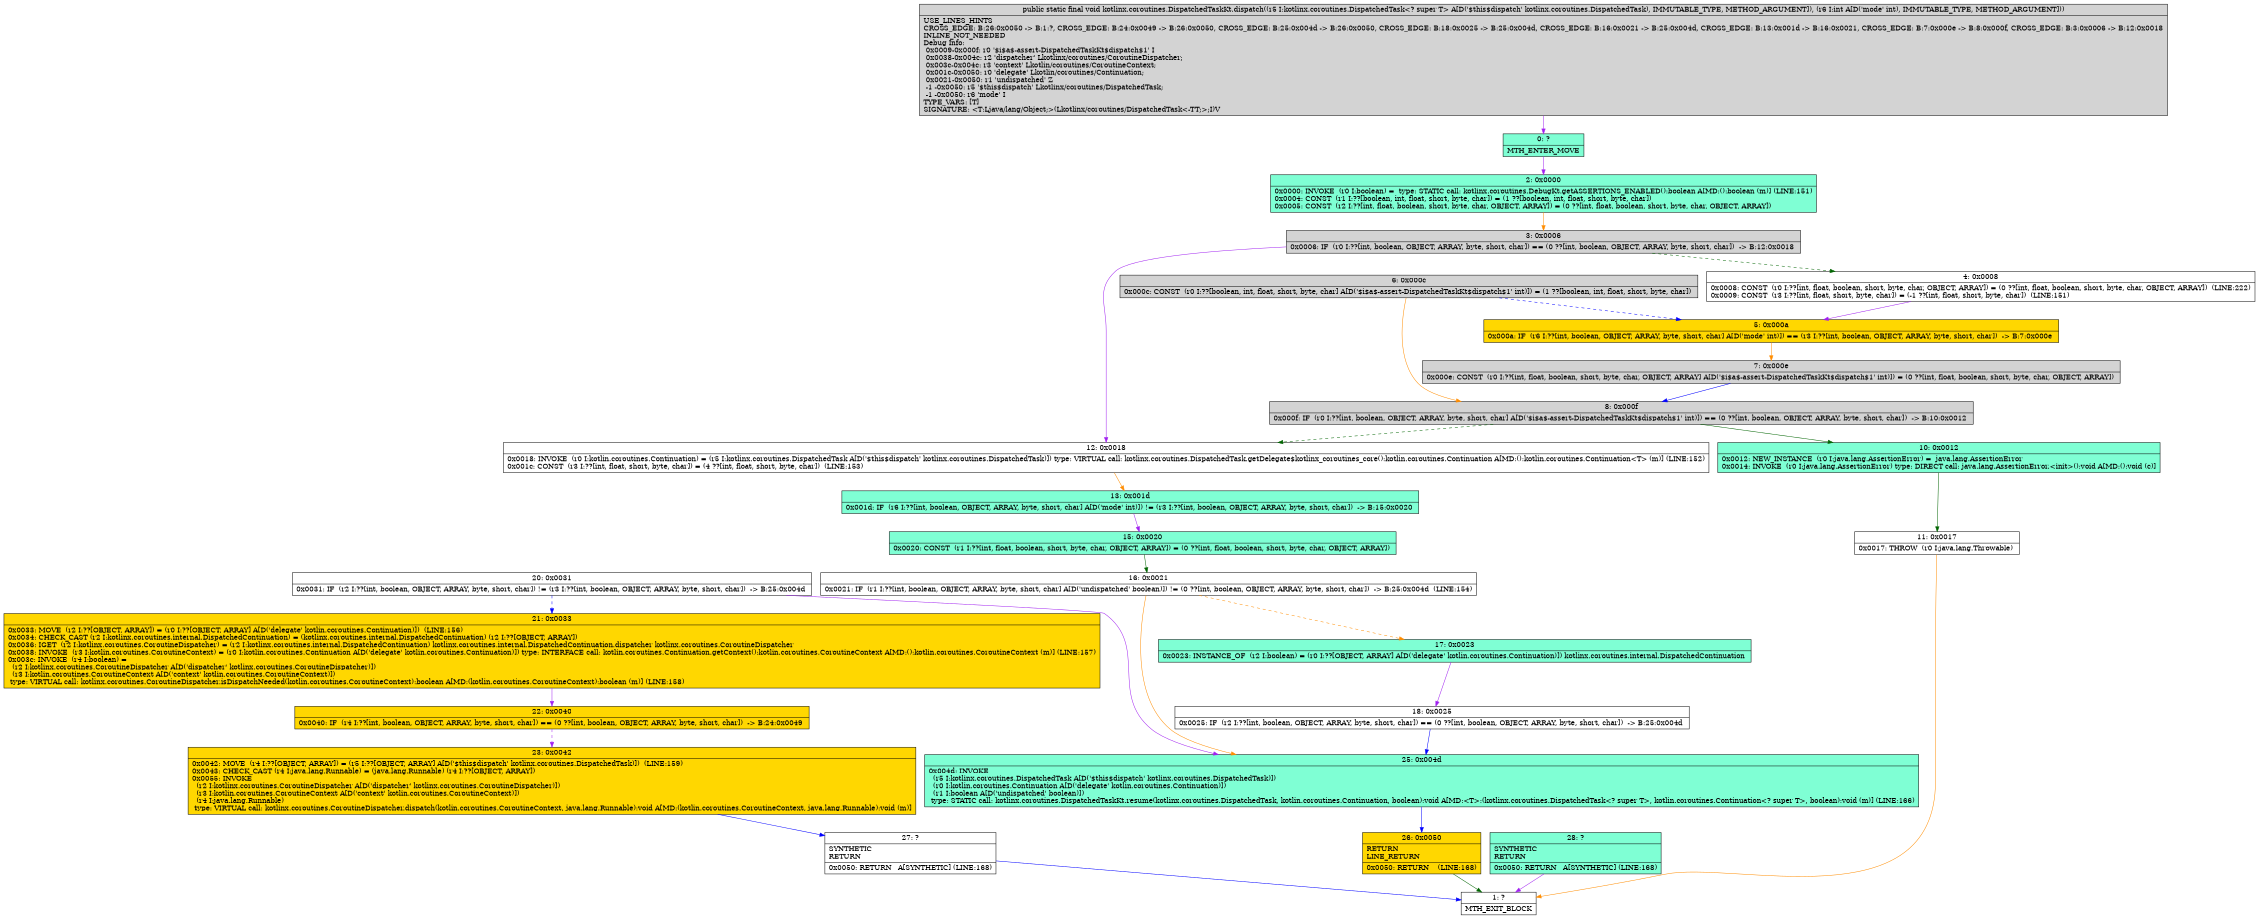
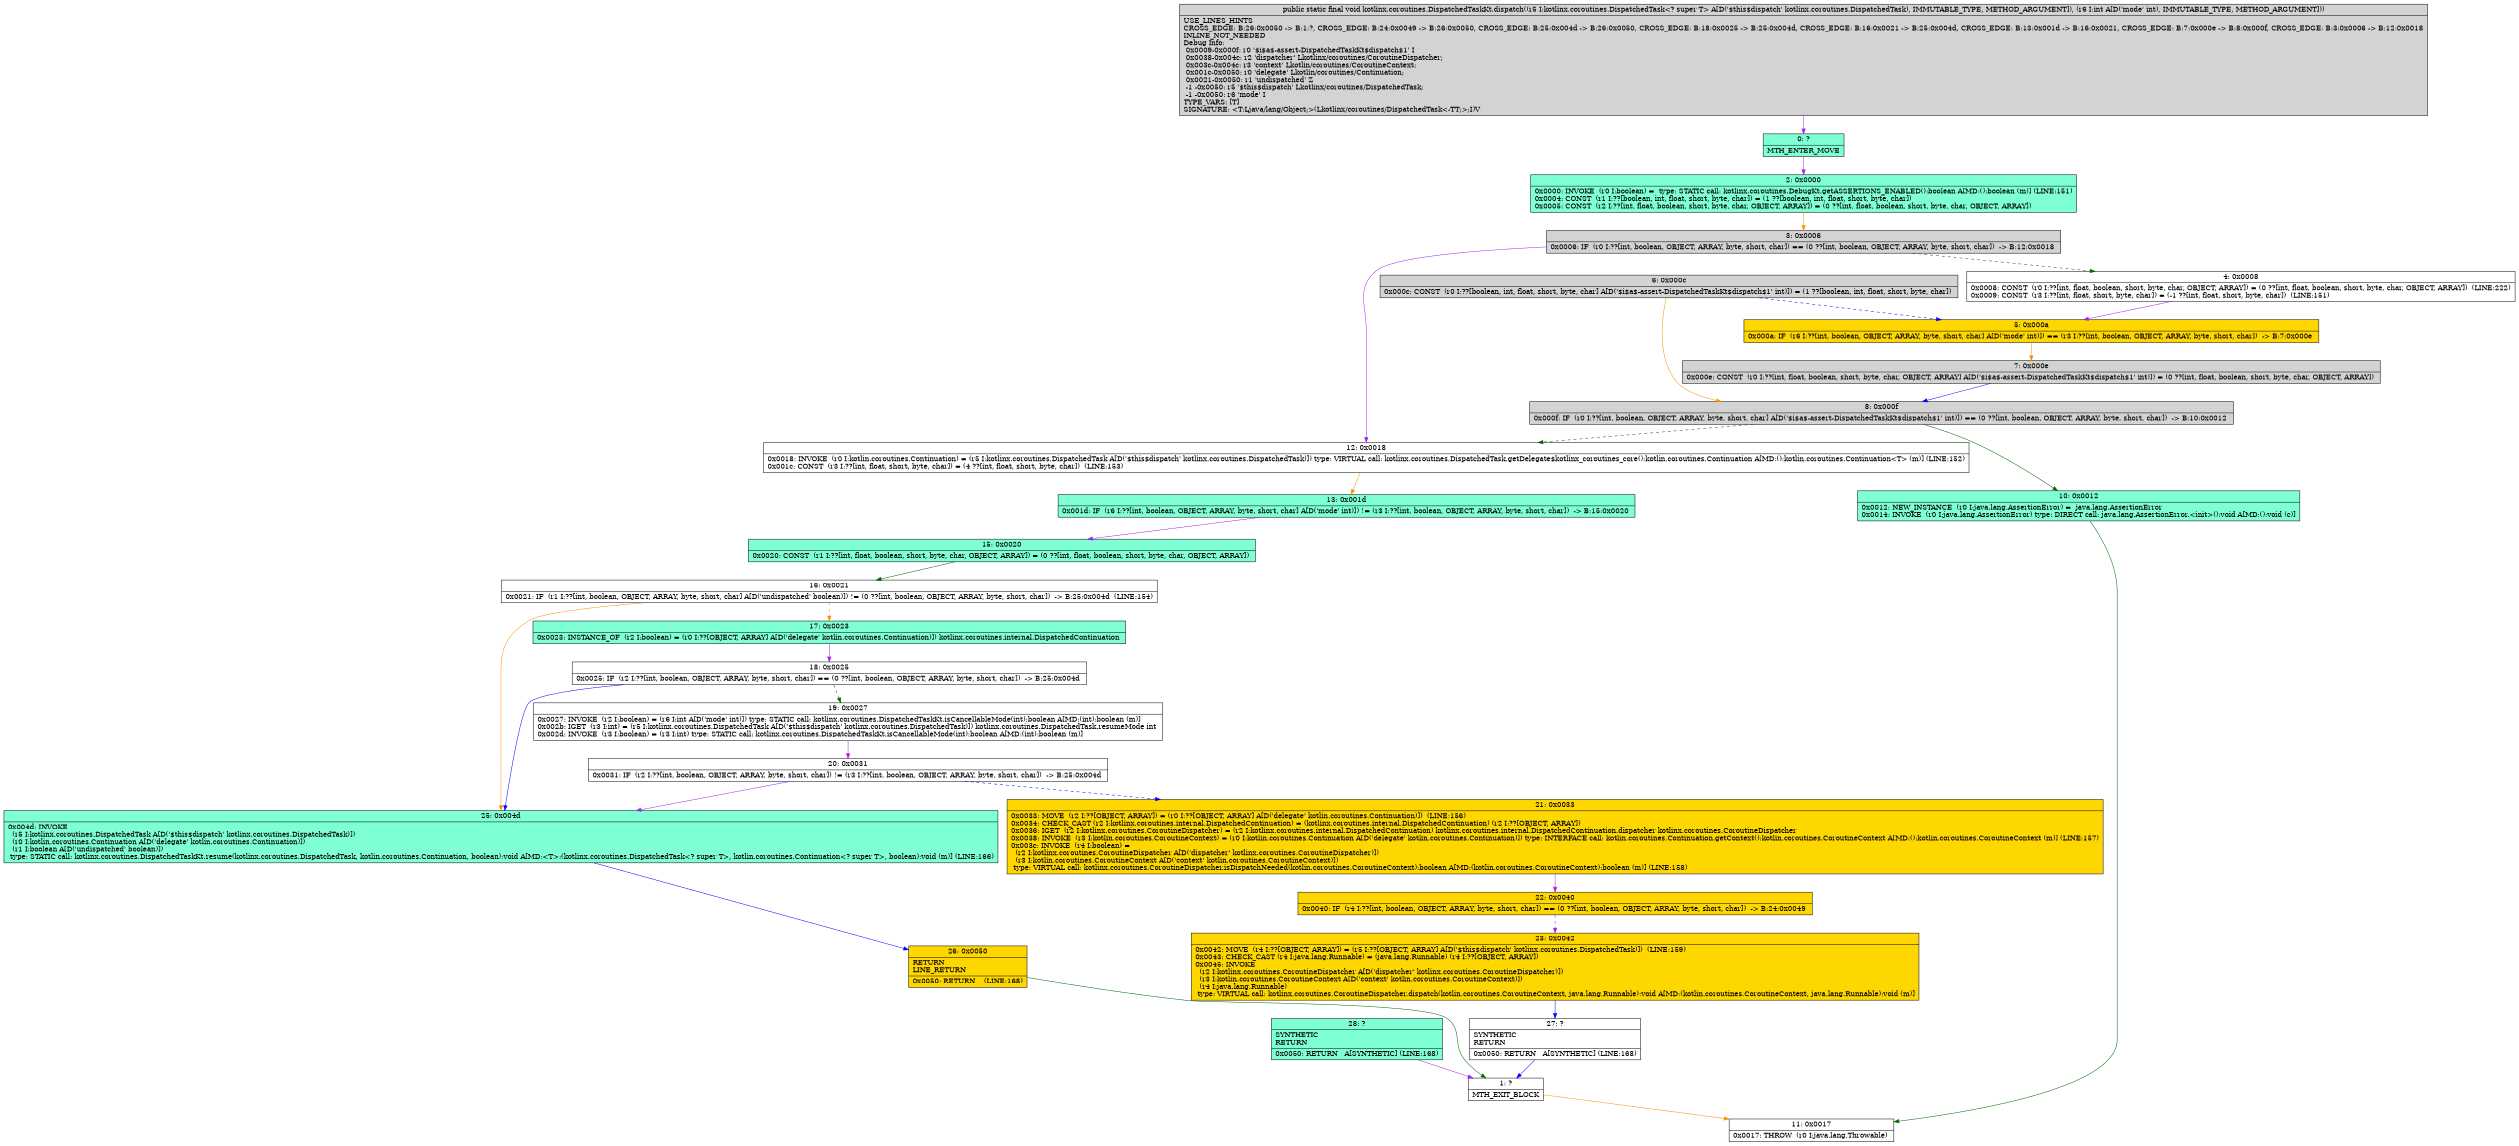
node "19: 0x0027": added
node "23: 0x0042": text "0x0055: INVOKE" -> "0x0045: INVOKE"
edge "11: 0x0017" -> "1: ?": reversed
